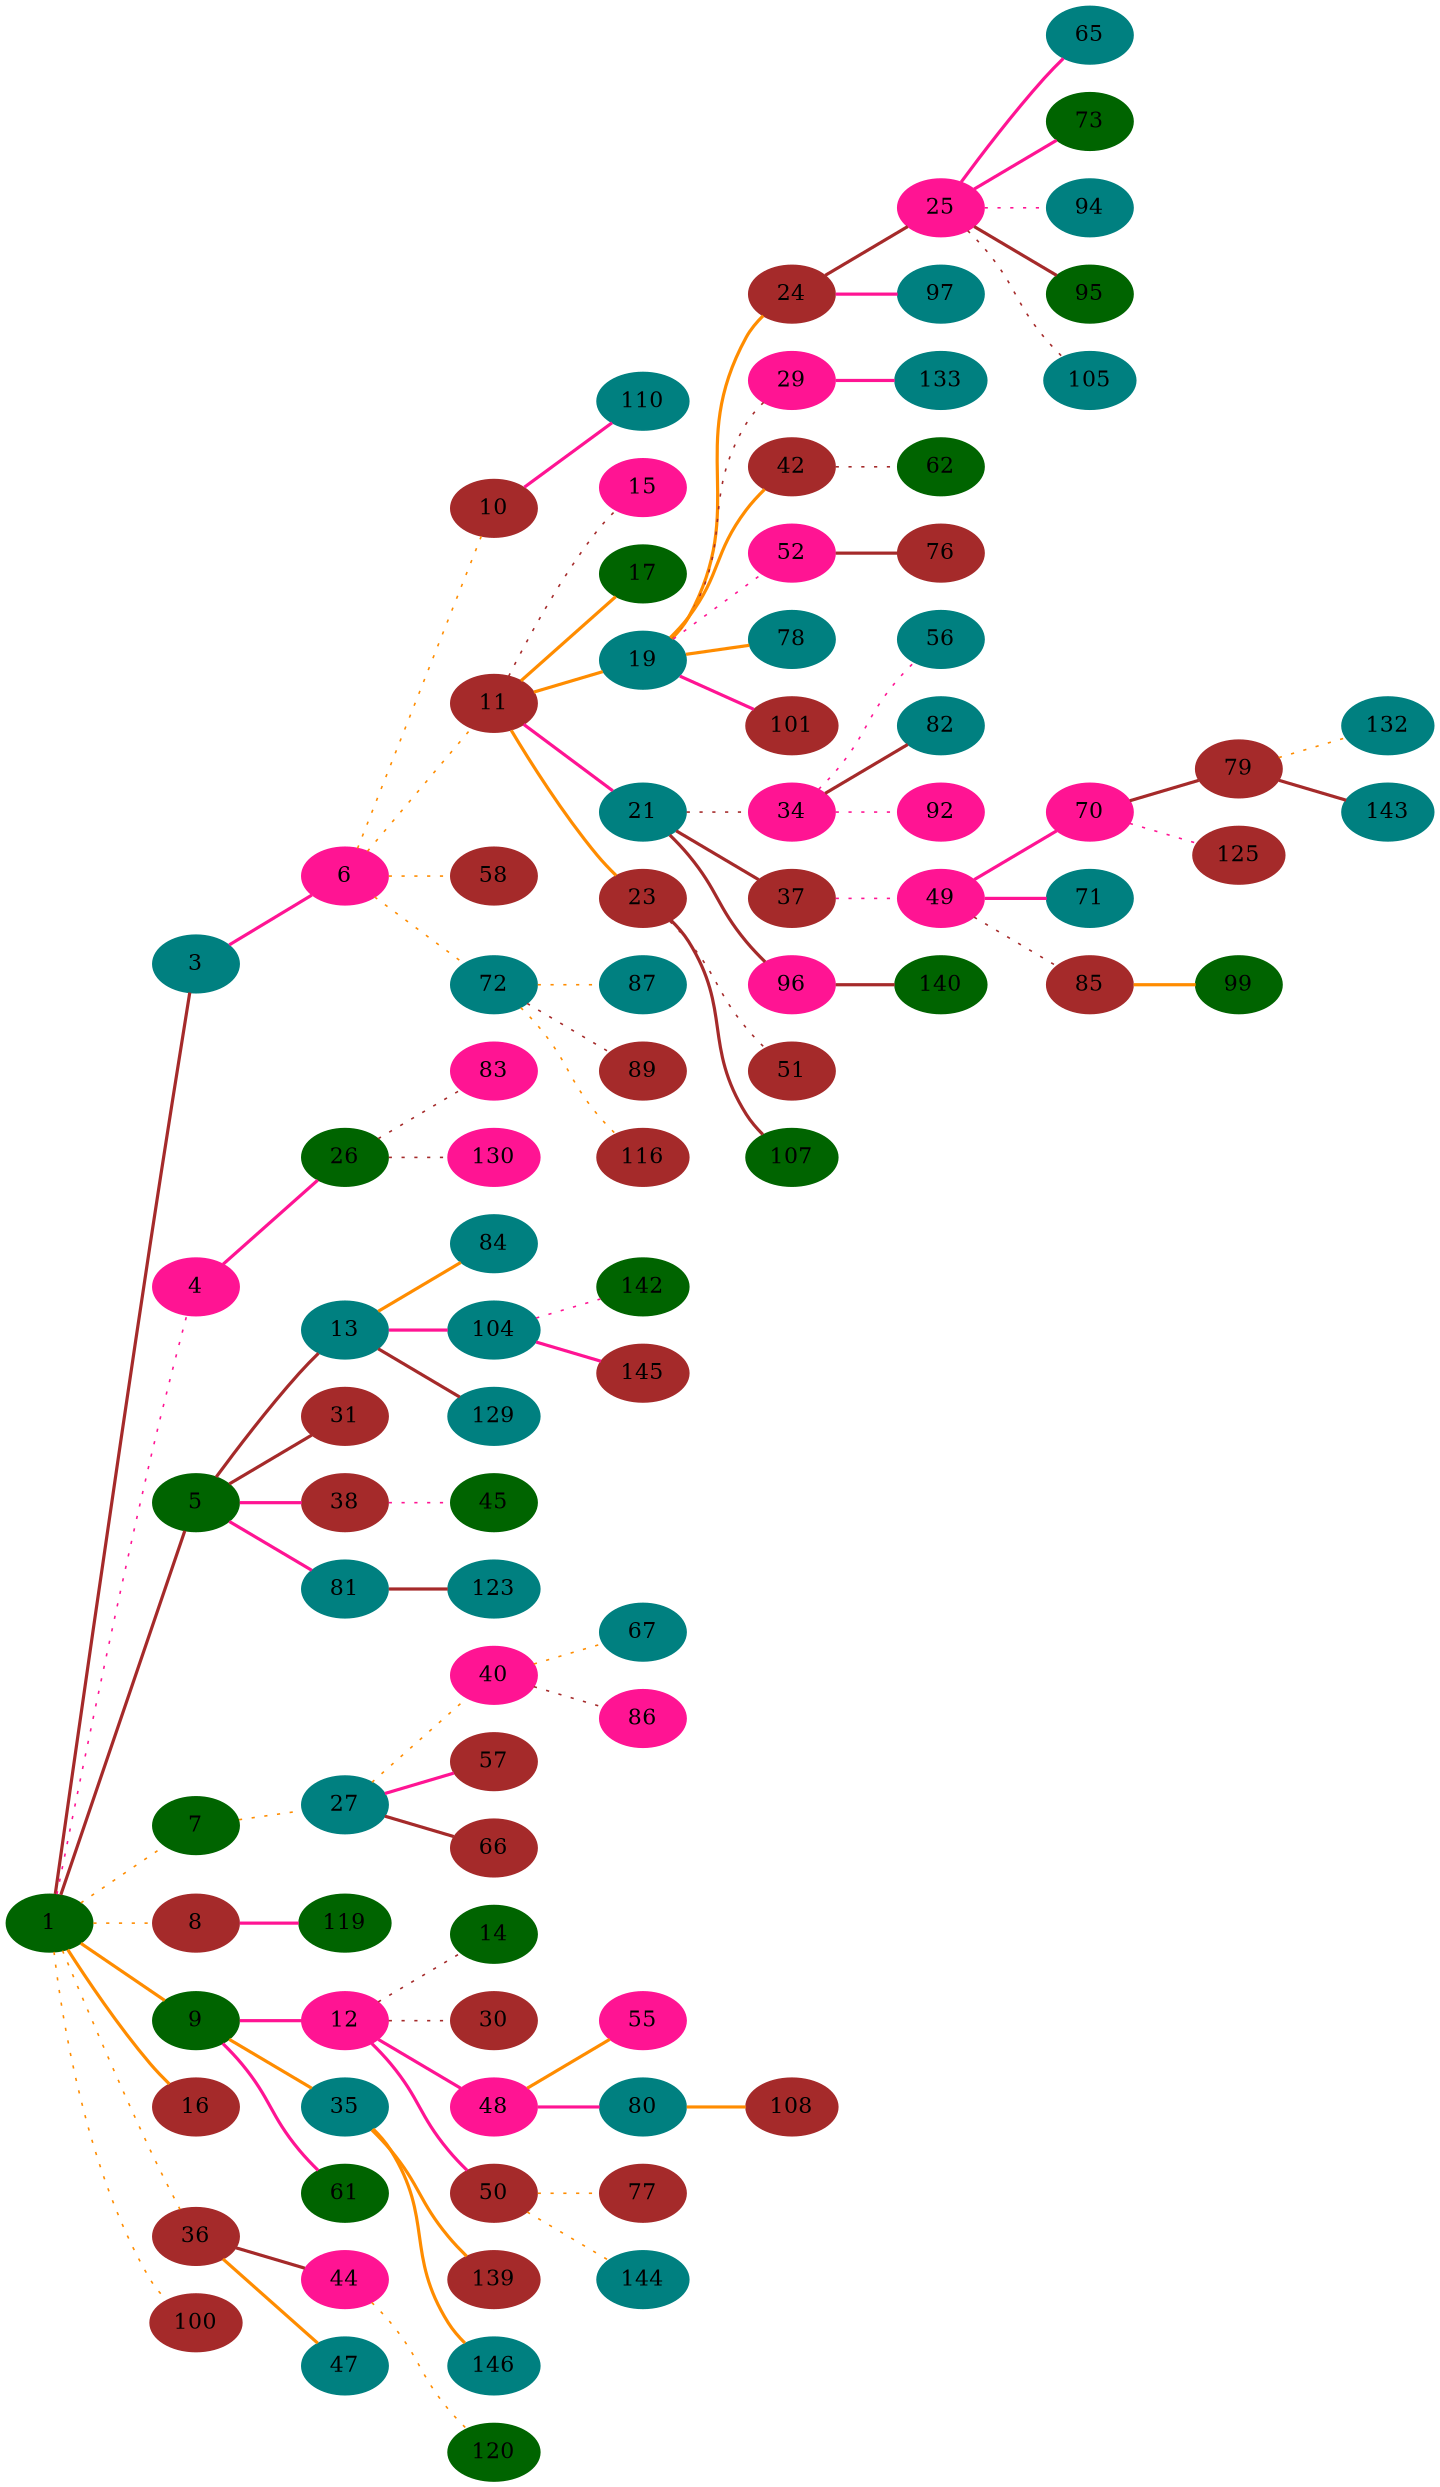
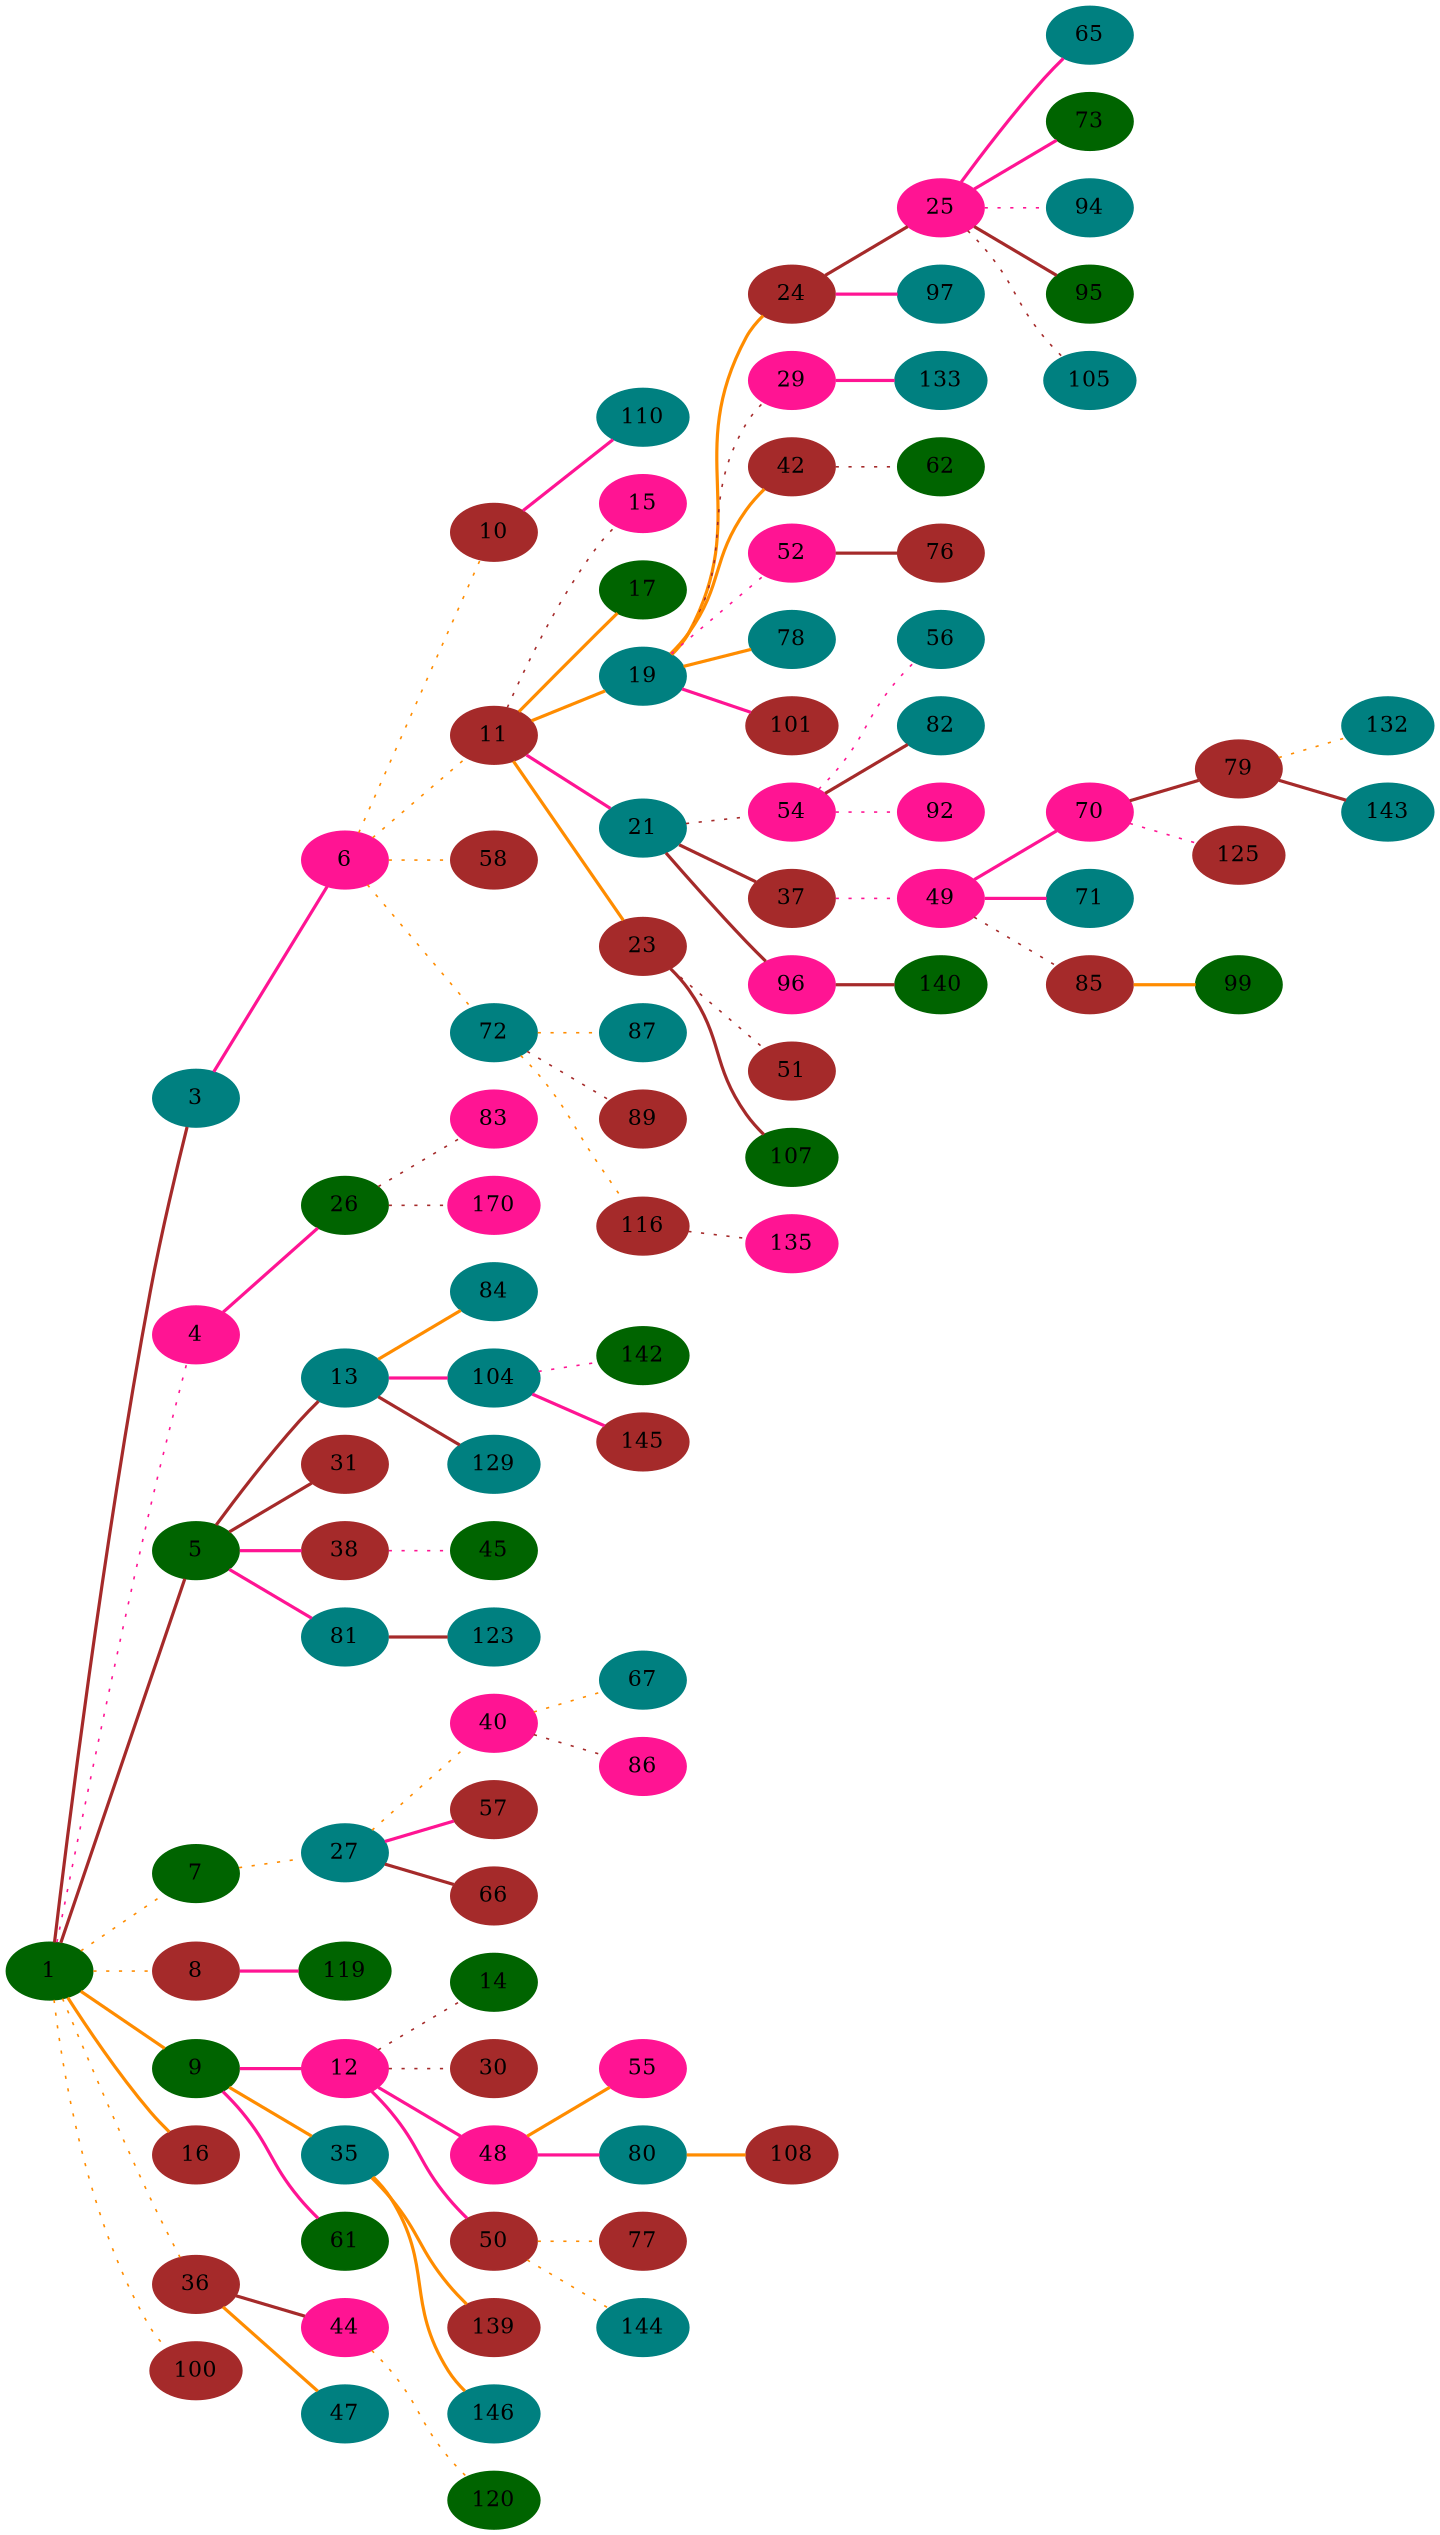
node "34": label "34" -> "54"
node "130": label "130" -> "170"
node "135": added
